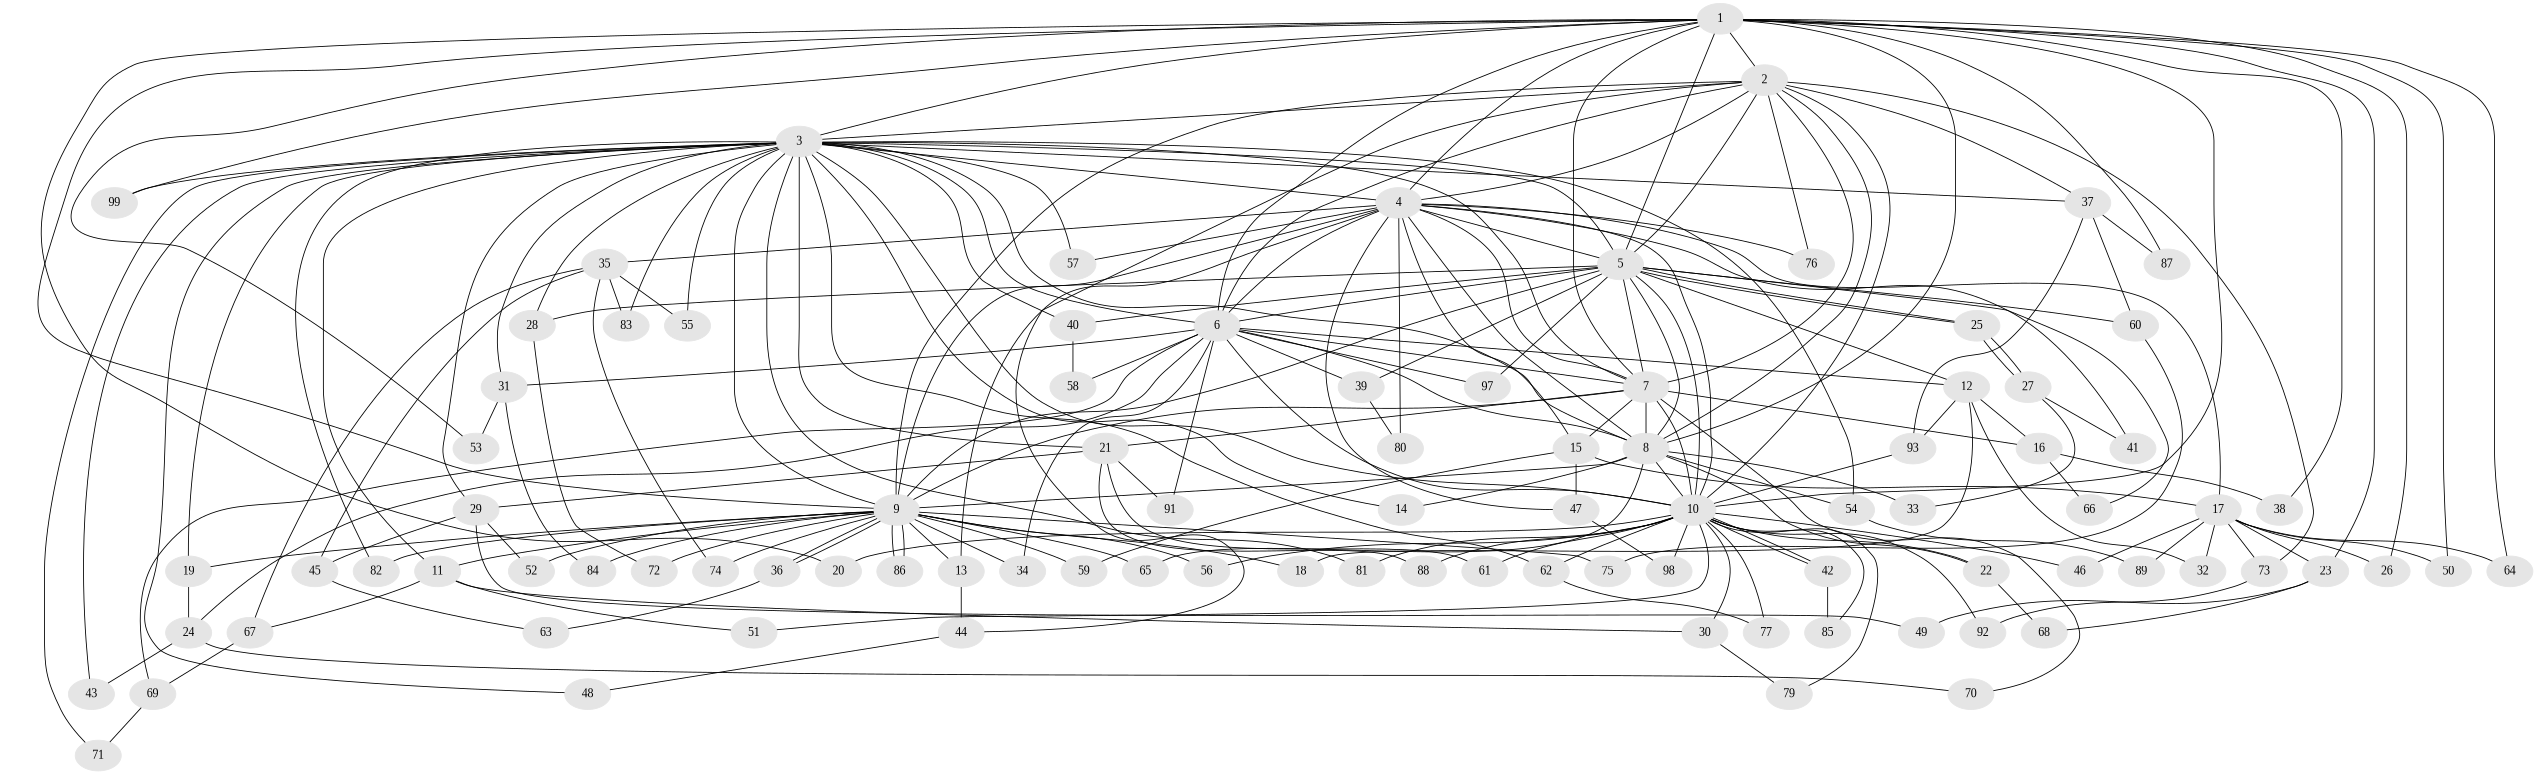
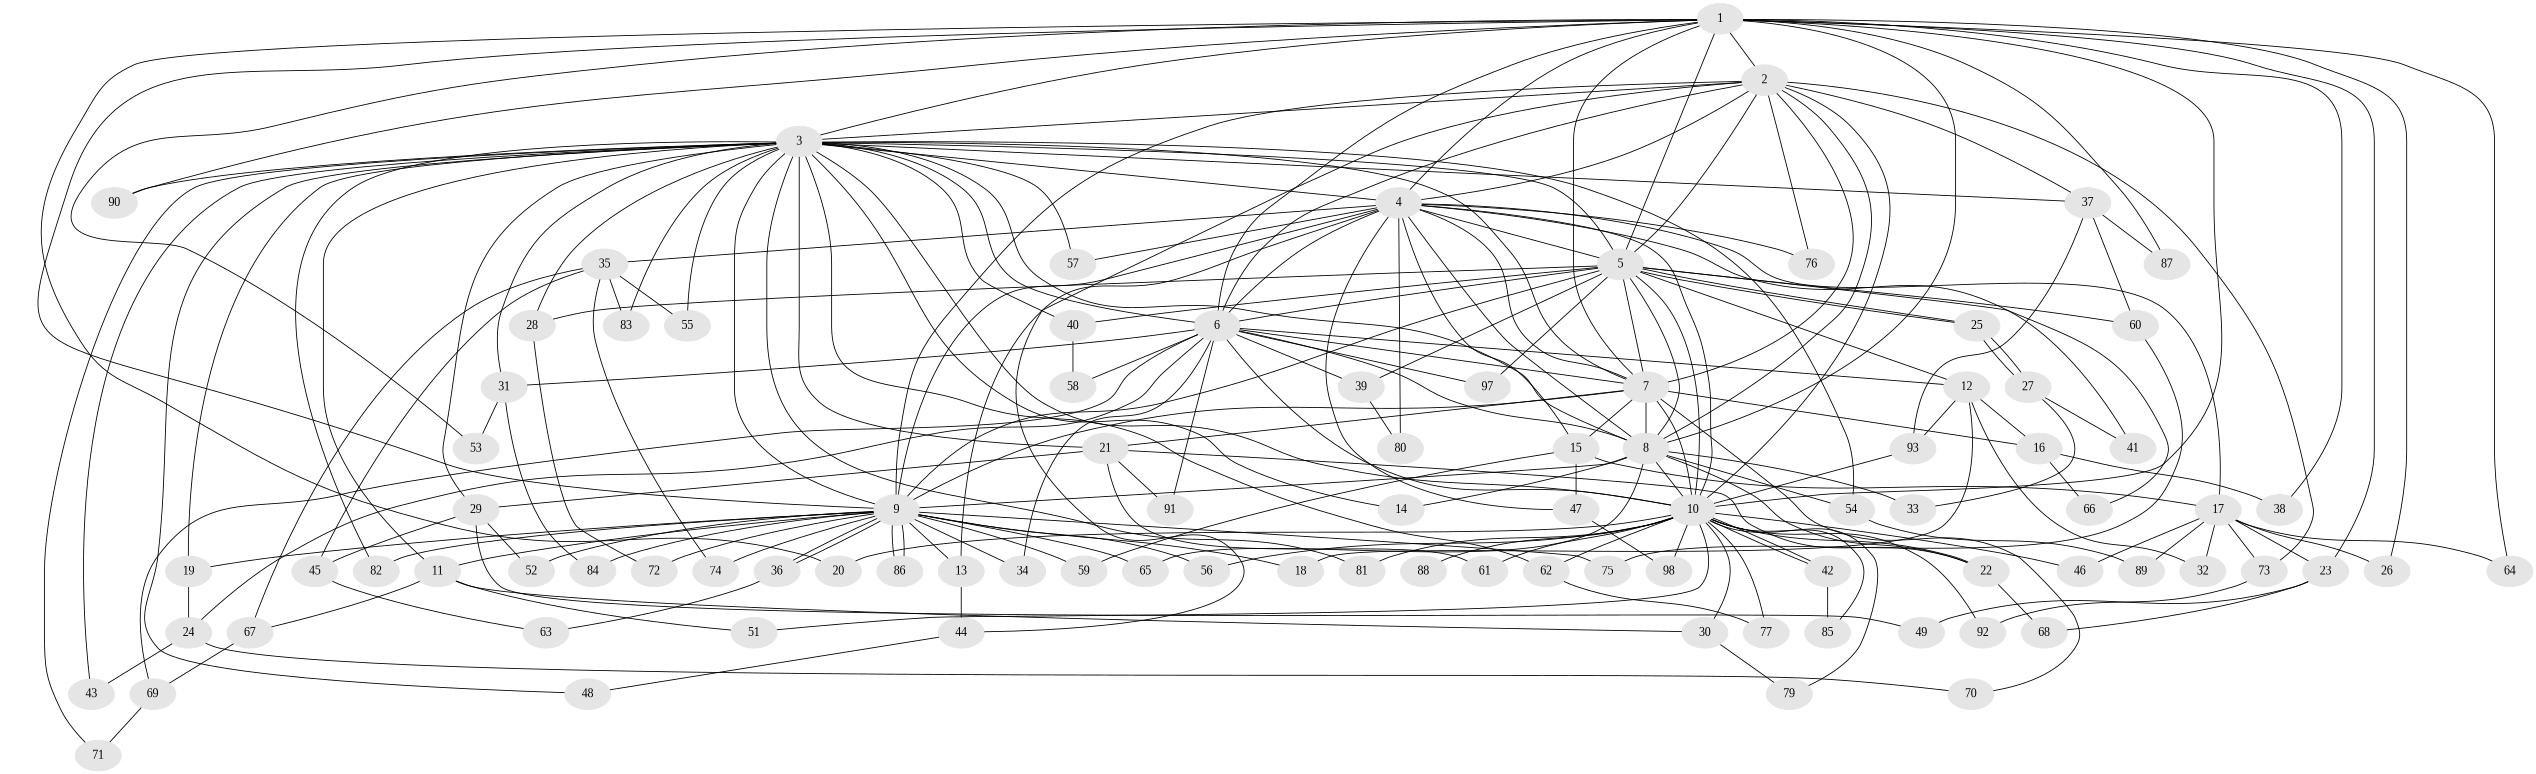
node "99": label "99" -> "90"
edge "21" -- "88": now "21" -- "22"
node "50": removed
